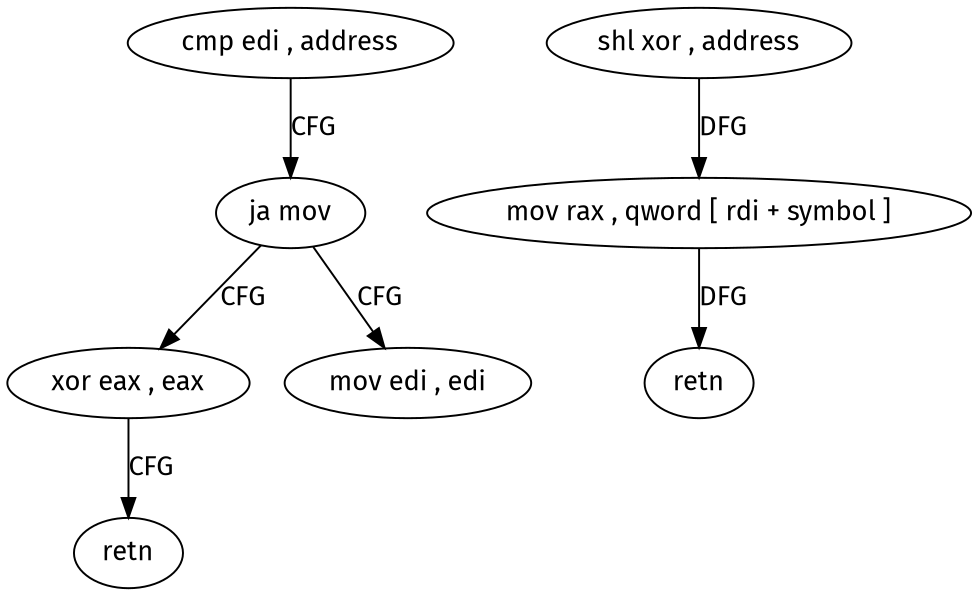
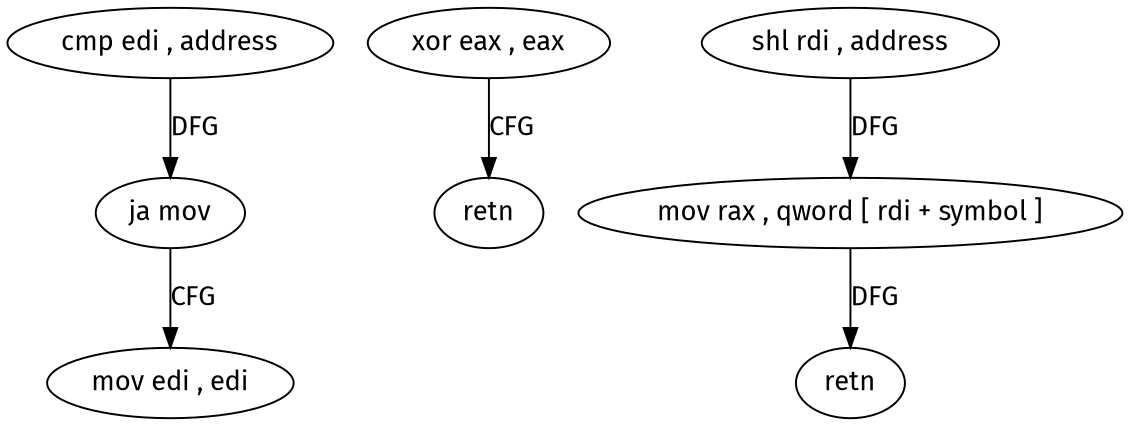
node "shl xor , address": label "shl xor , address" -> "shl rdi , address"
edge "cmp edi , address" -> "ja mov": label "CFG" -> "DFG"
edge "ja mov" -> "xor eax , eax": removed, label "CFG"
